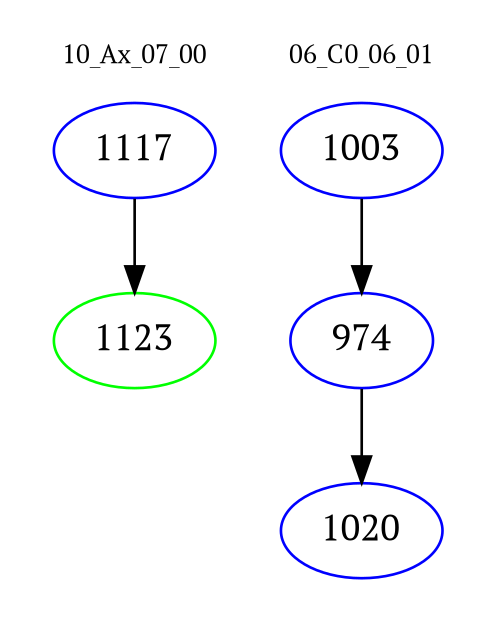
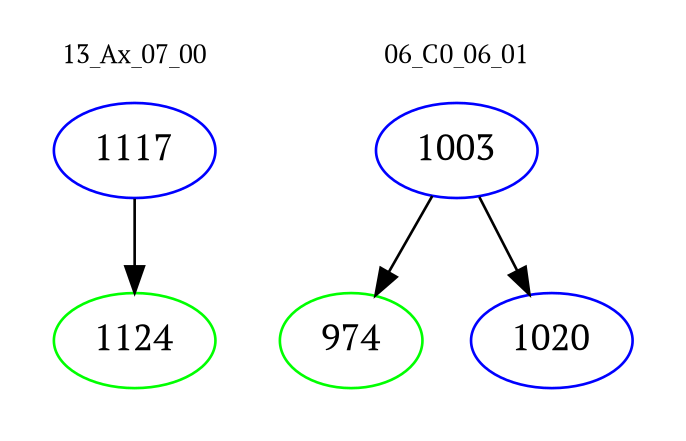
cluster "10_Ax_07_00": label "10_Ax_07_00" -> "13_Ax_07_00"
node "1123": label "1123" -> "1124"
node "974": color blue -> green
edge "974" -> "1020": now "1003" -> "1020"
